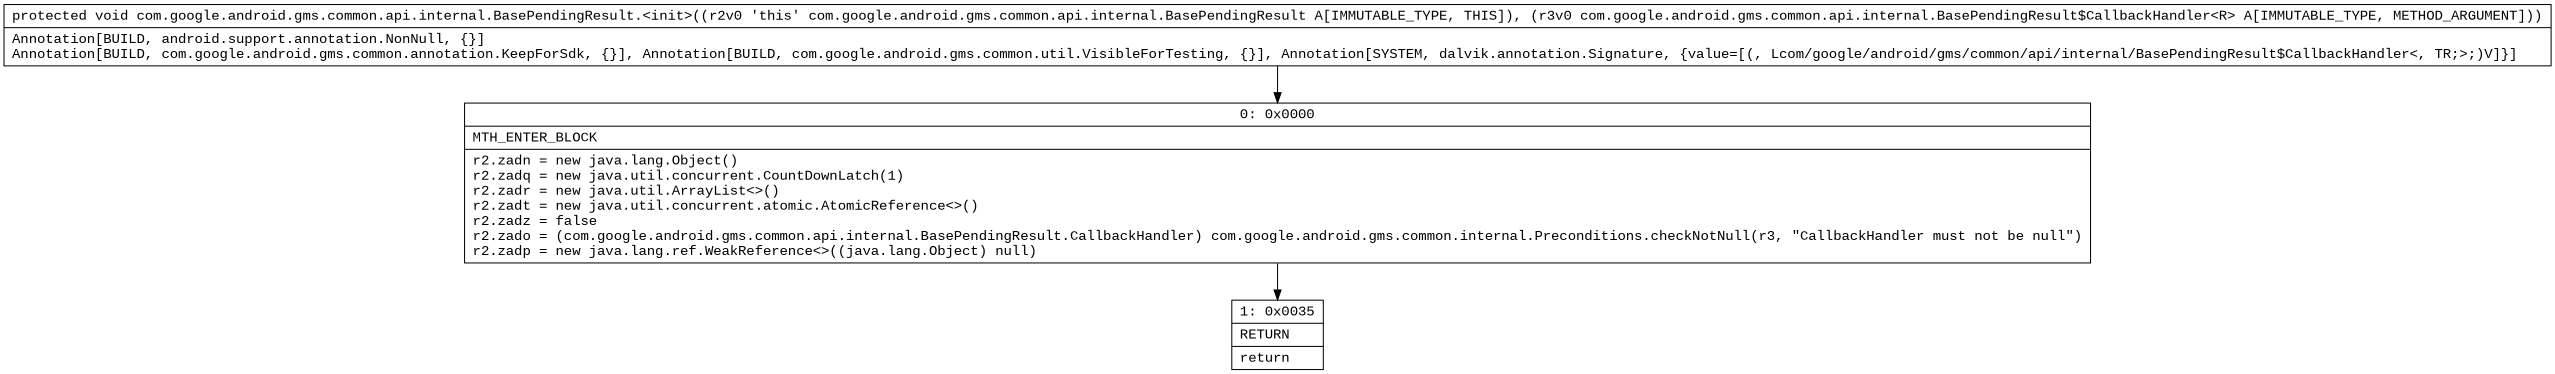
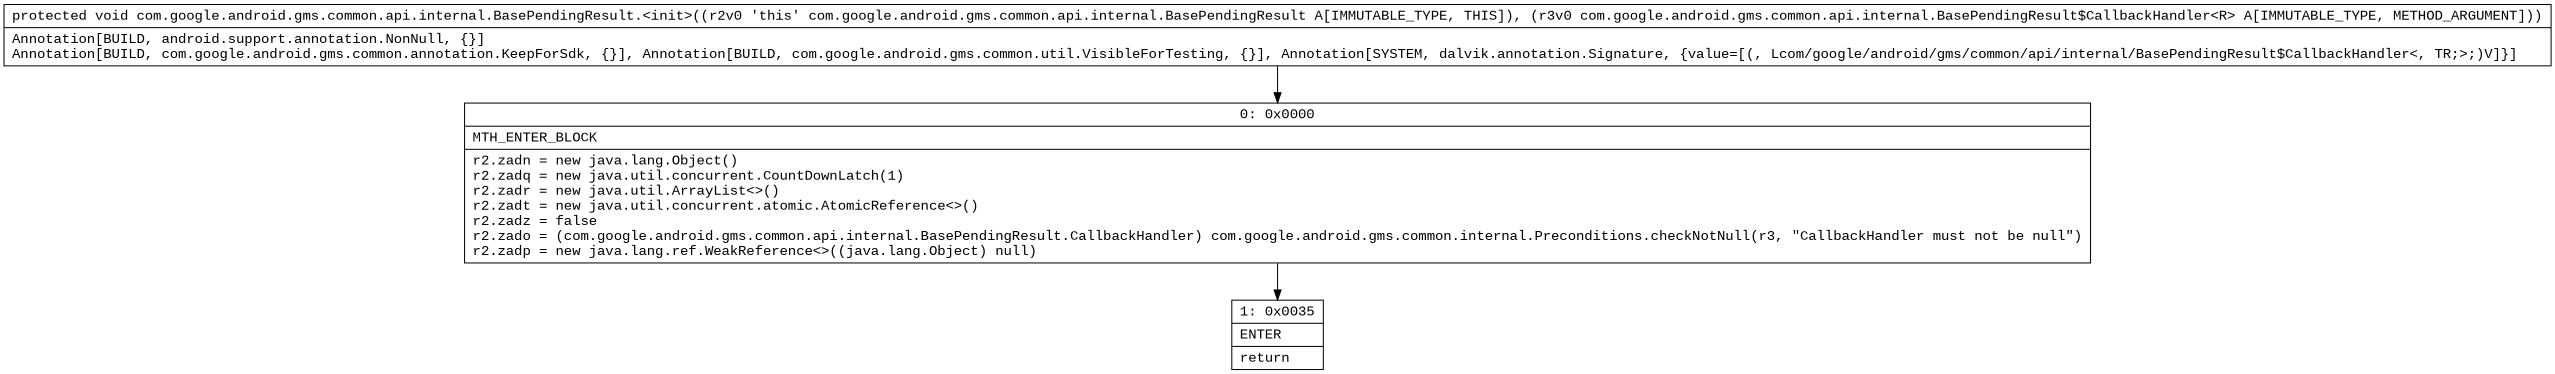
node "1: 0x0035": text "RETURN" -> "ENTER"
